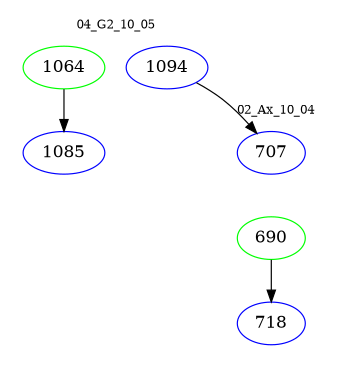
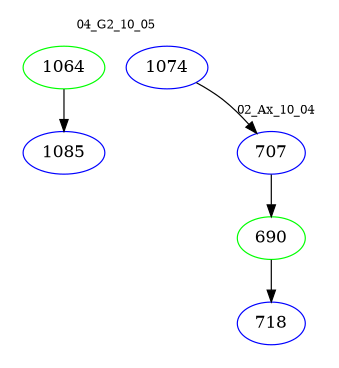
node "1094": label "1094" -> "1074"
edge "707" -> "690": added
